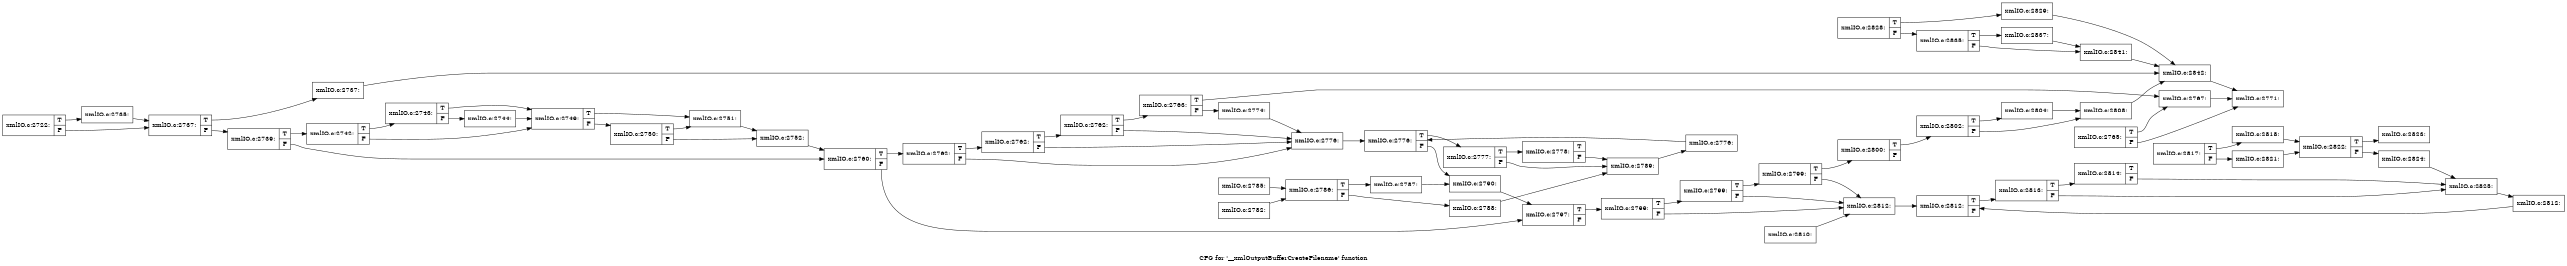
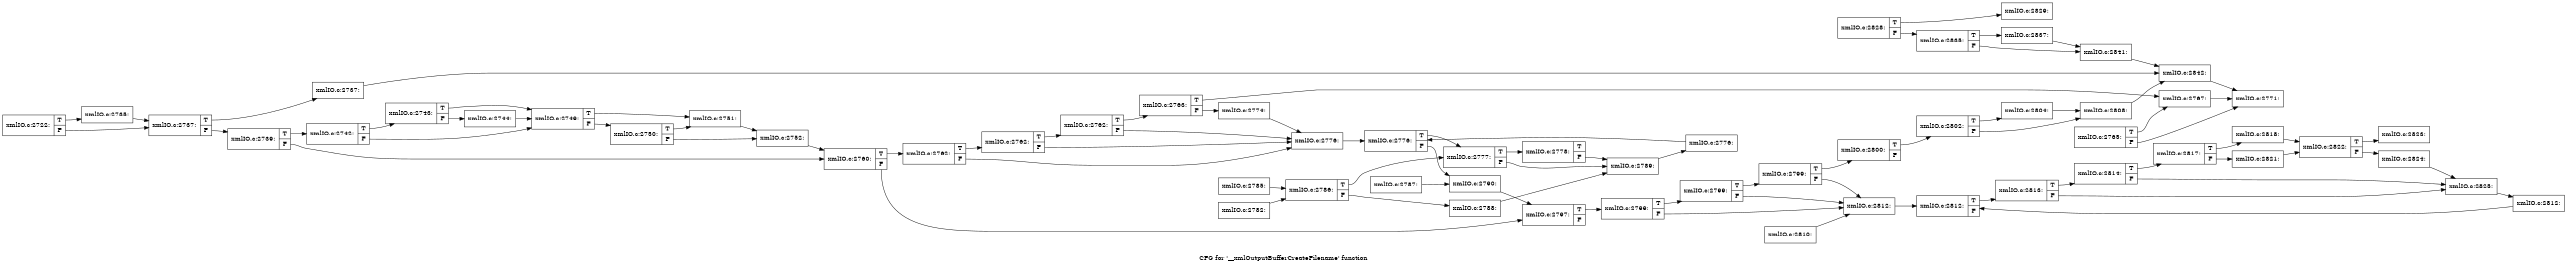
edge "xmlIO.c:2829:" -> "xmlIO.c:2842:": removed
edge "xmlIO.c:2814:" -> "xmlIO.c:2817:": added
edge "xmlIO.c:2786:" -> "xmlIO.c:2787:": now "xmlIO.c:2786:" -> "xmlIO.c:2777:"
